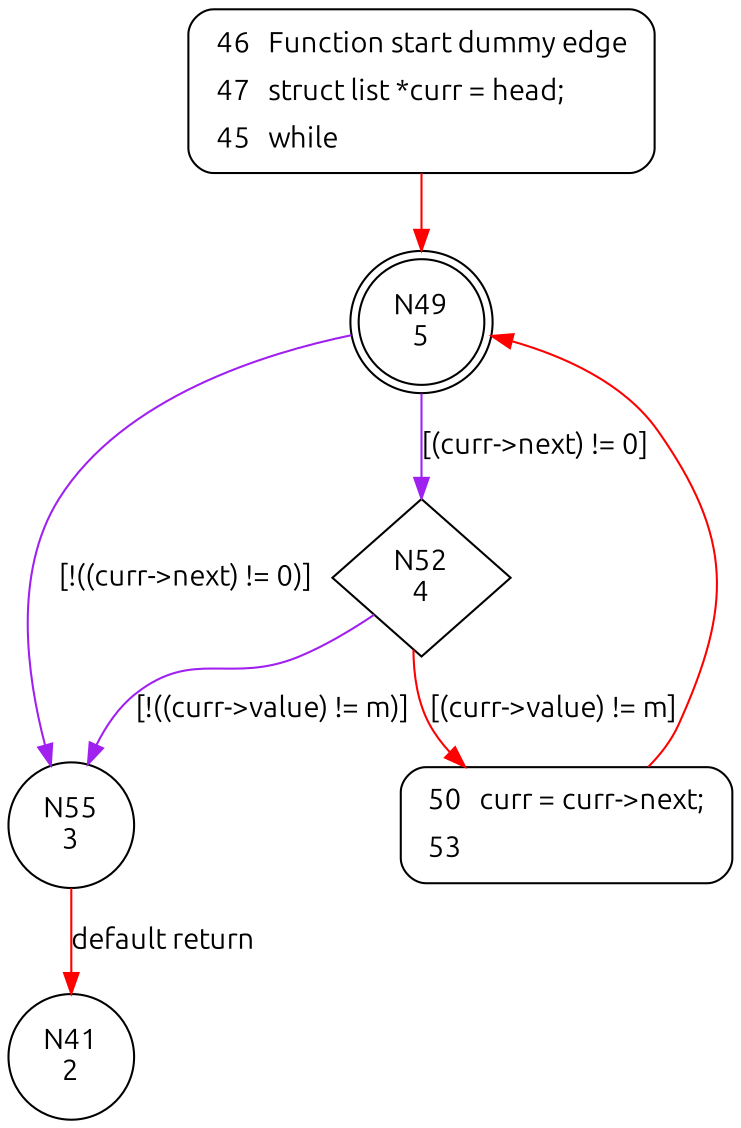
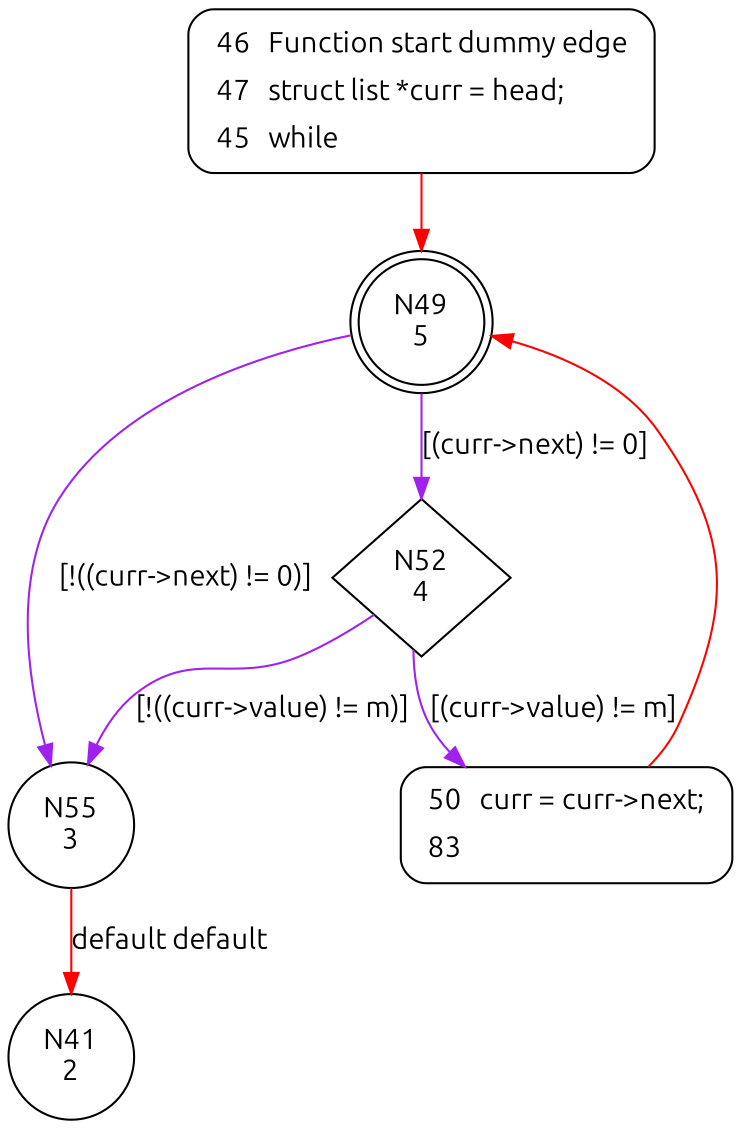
edge "N52 4" -> "50": color red -> purple
node "50": text "53" -> "83"
edge "N55 3" -> "N41 2": label "default return" -> "default default"
